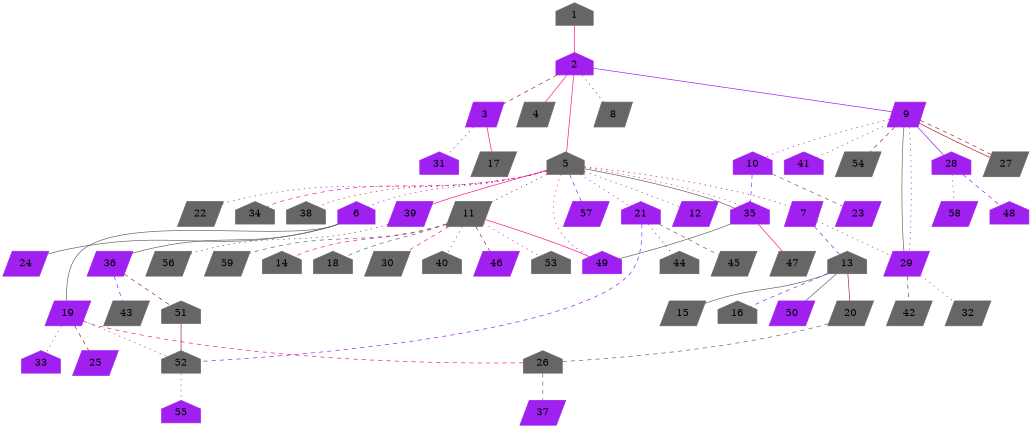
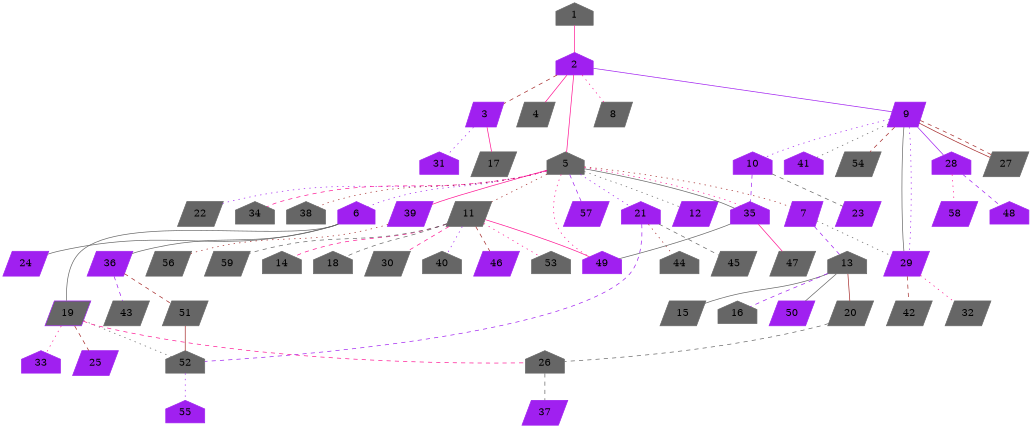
edge "2" -- "8": color brown -> deeppink
node "19": fillcolor purple -> gray40
node "51": shape house -> parallelogram
